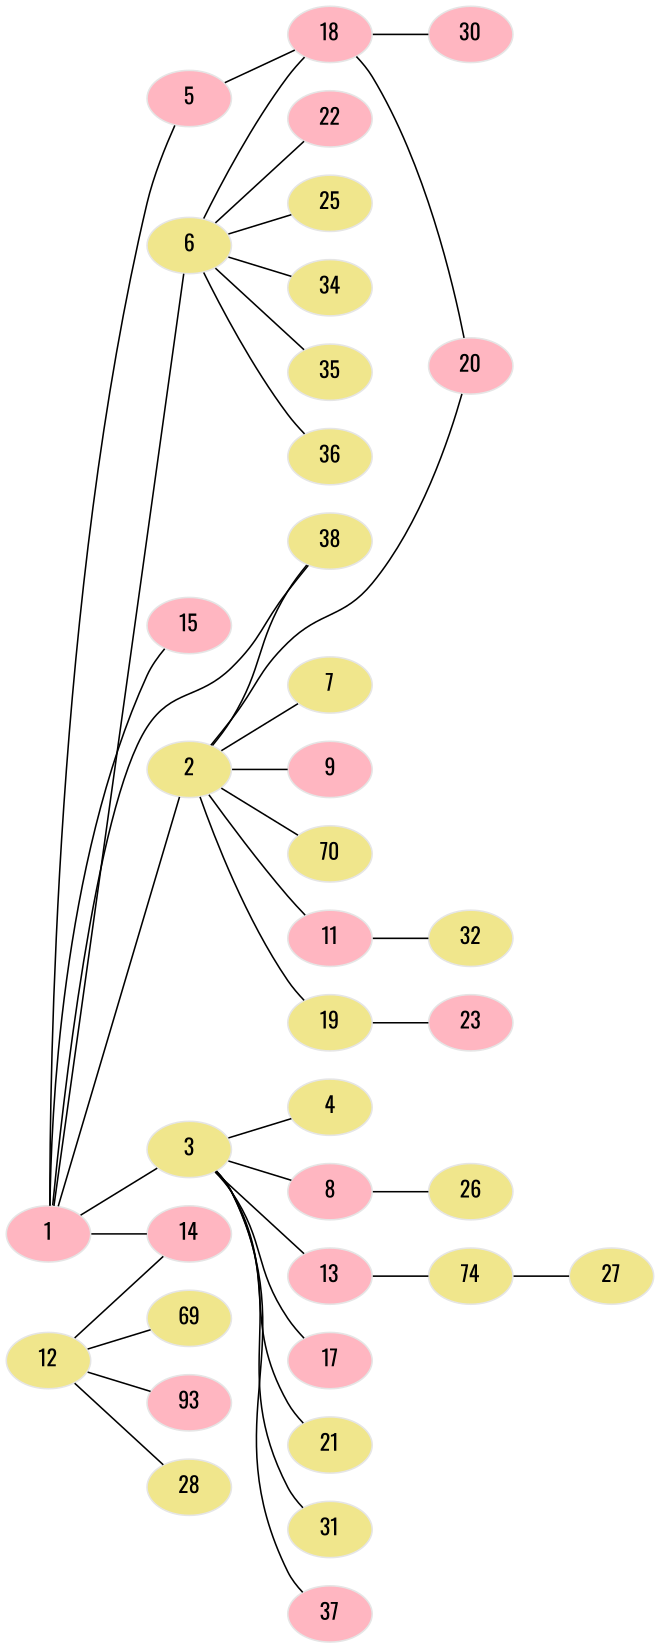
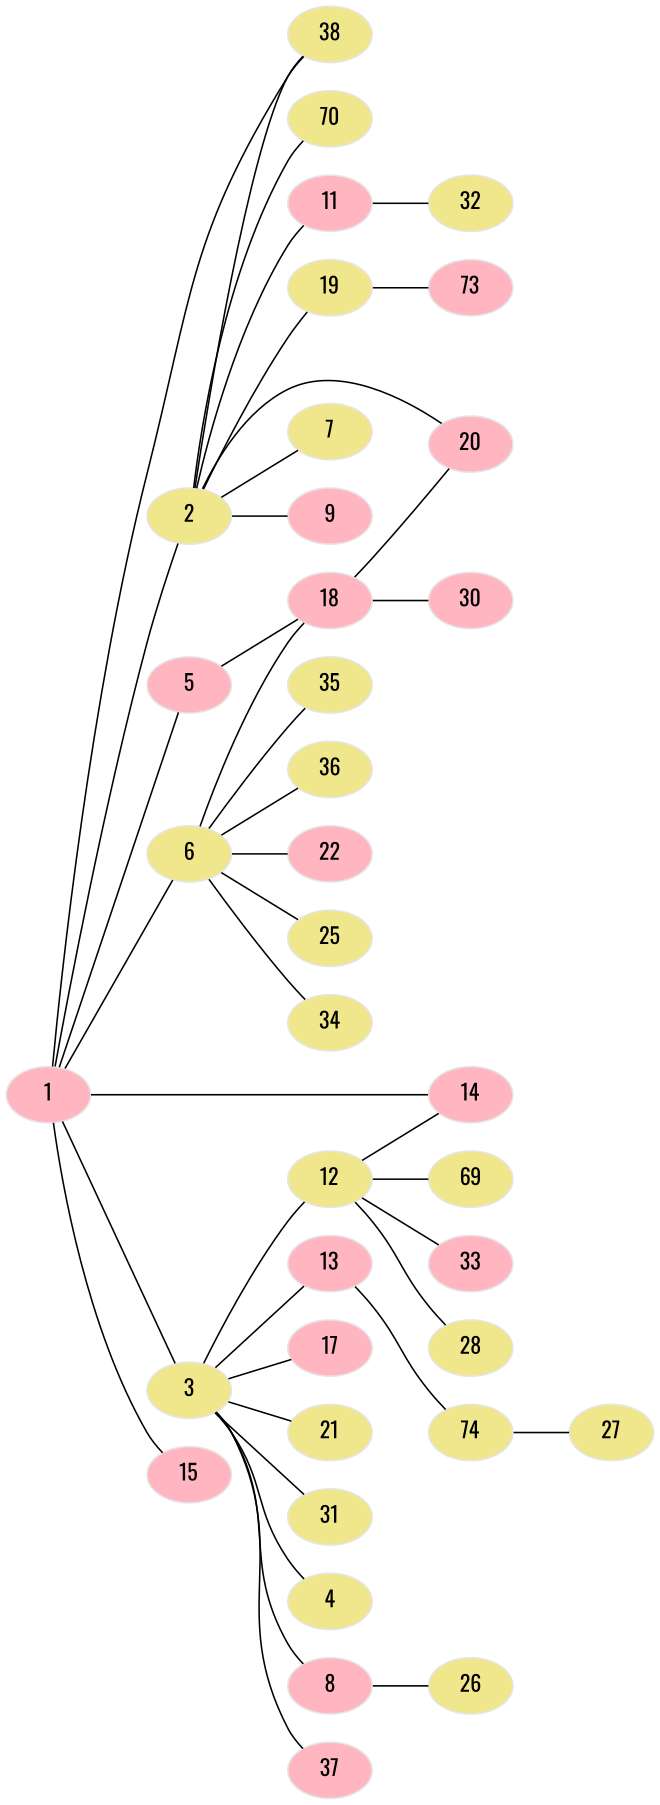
node "23": label "23" -> "73"
edge "12" -- "3": added
node "93": label "93" -> "33"
